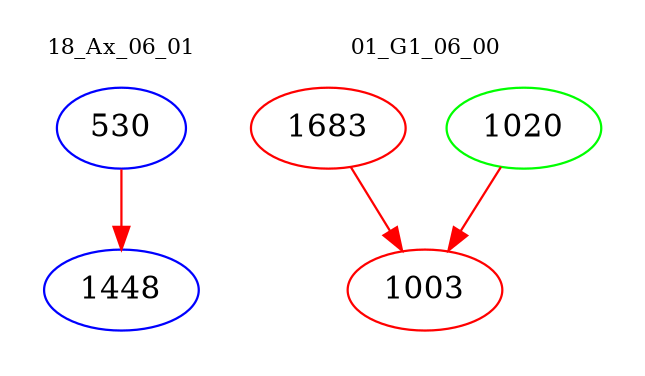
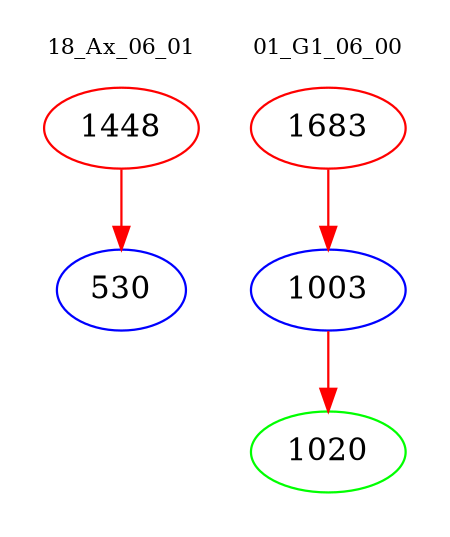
edge "530" -> "1448": reversed
edge "1020" -> "1003": reversed
node "1448": color blue -> red
node "1003": color red -> blue
